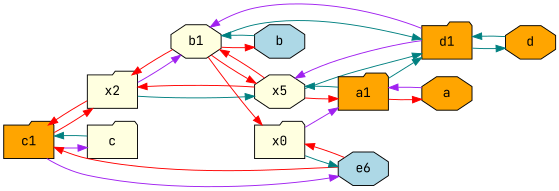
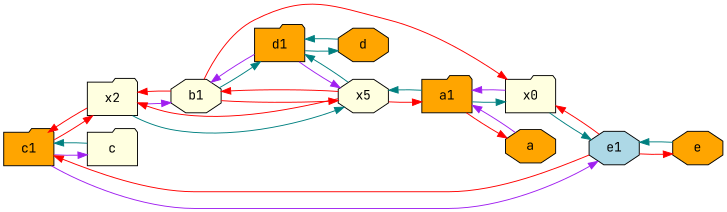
node "b": removed
edge "a1" -> "d1": now "a1" -> "x0"
node "e": added
node "e6": label "e6" -> "e1"
